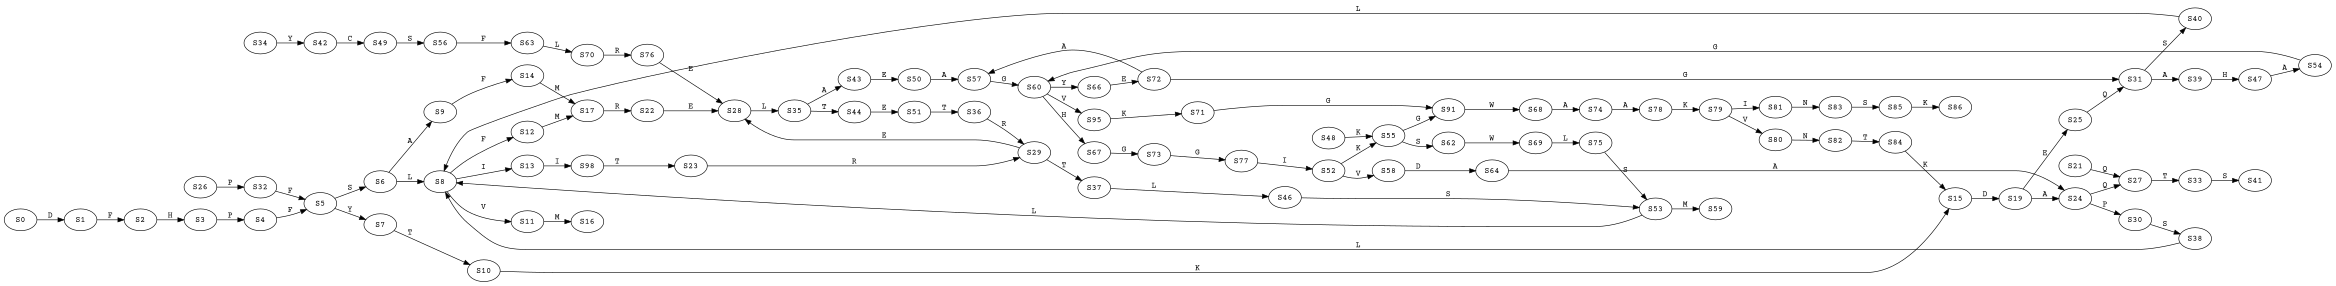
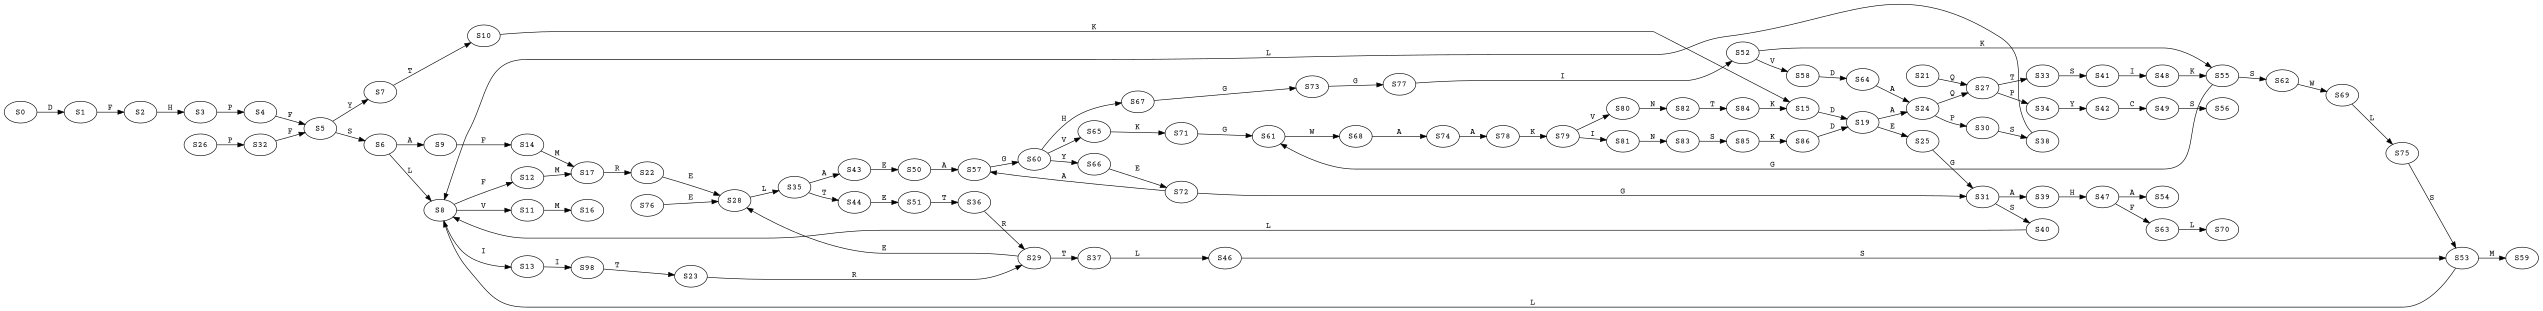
edge "S56" -> "S63": now "S47" -> "S63"
edge "S54" -> "S60": removed, label "G"
edge "S70" -> "S76": removed, label "R"
edge "S41" -> "S48": added, label "I"
edge "S25" -> "S31": label "Q" -> "G"
edge "S27" -> "S34": added, label "P"
node "S91": label "S91" -> "S61"
node "S95": label "S95" -> "S65"
edge "S86" -> "S19": added, label "D"
